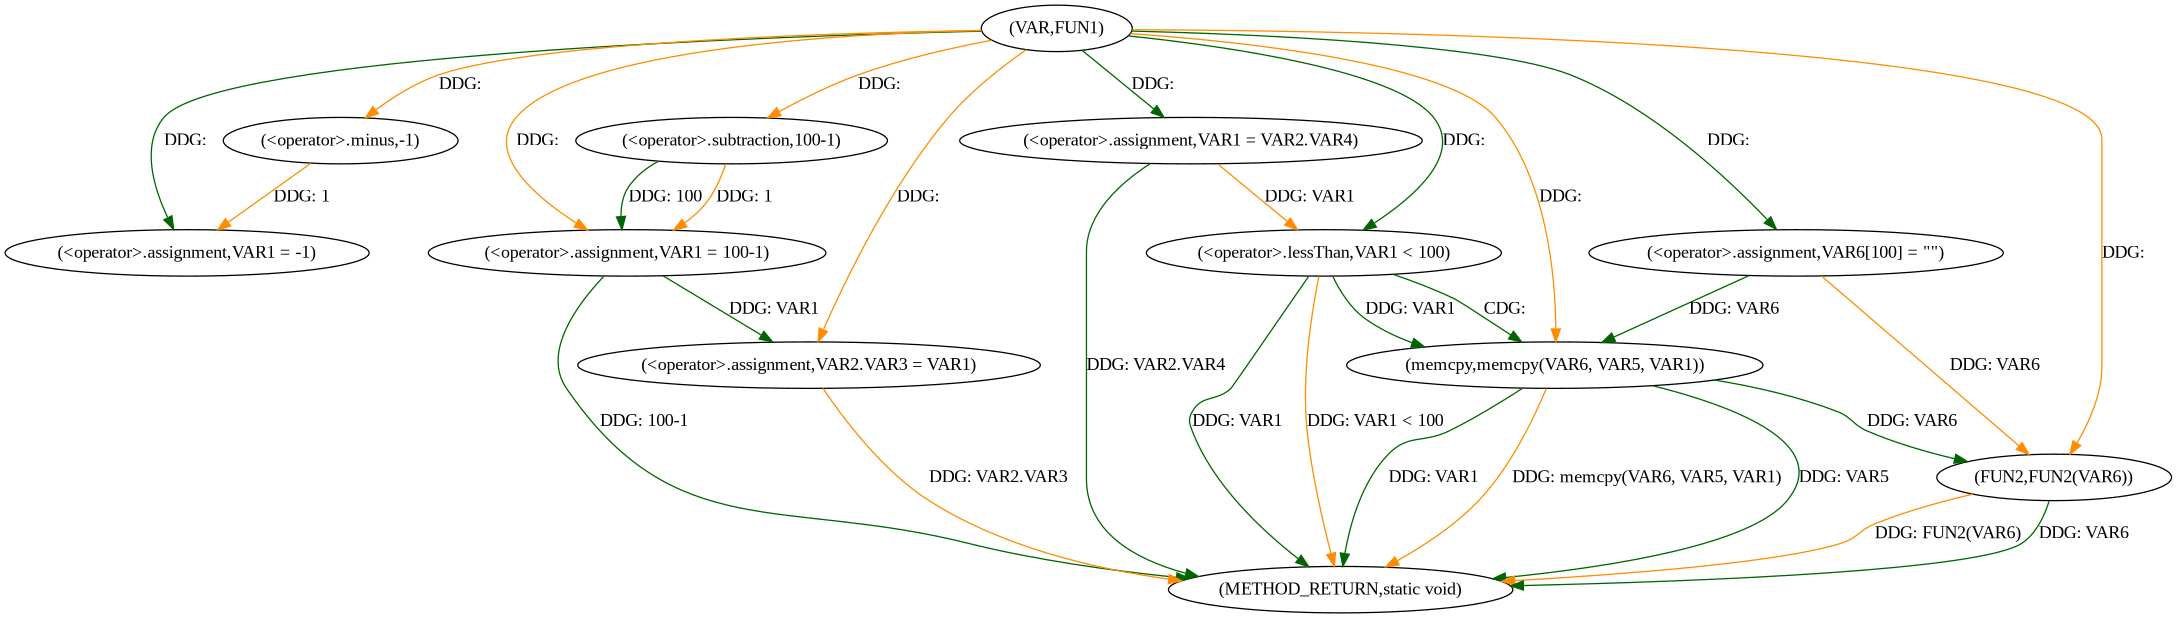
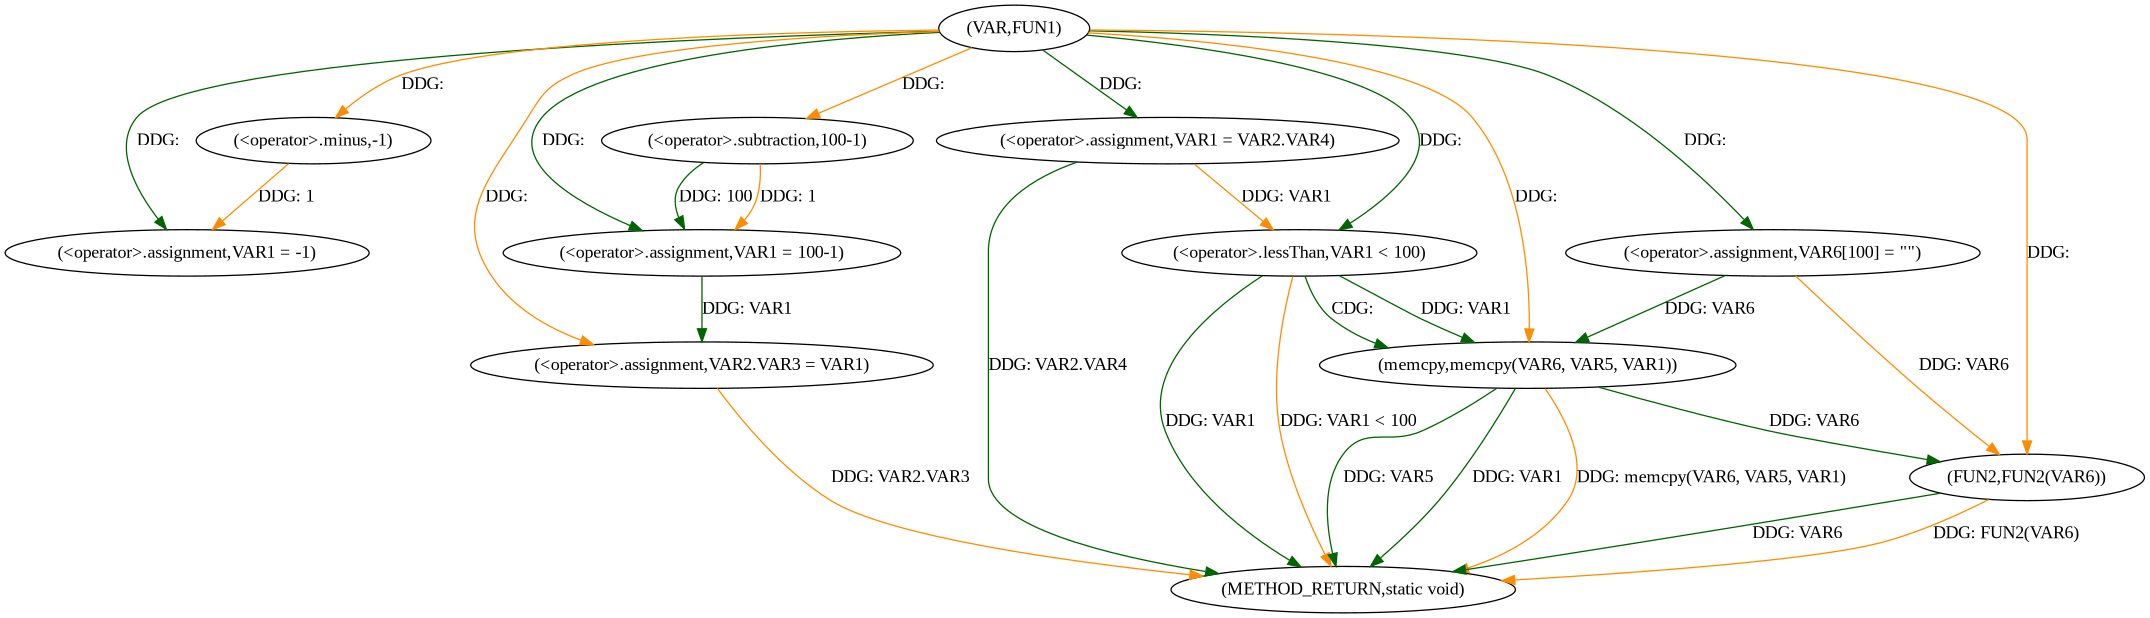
edge "(VAR,FUN1)" -> "(<operator>.assignment,VAR1 = 100-1)": color darkorange -> darkgreen
edge "(<operator>.assignment,VAR1 = 100-1)" -> "(METHOD_RETURN,static void)": removed, label "DDG: 100-1"
